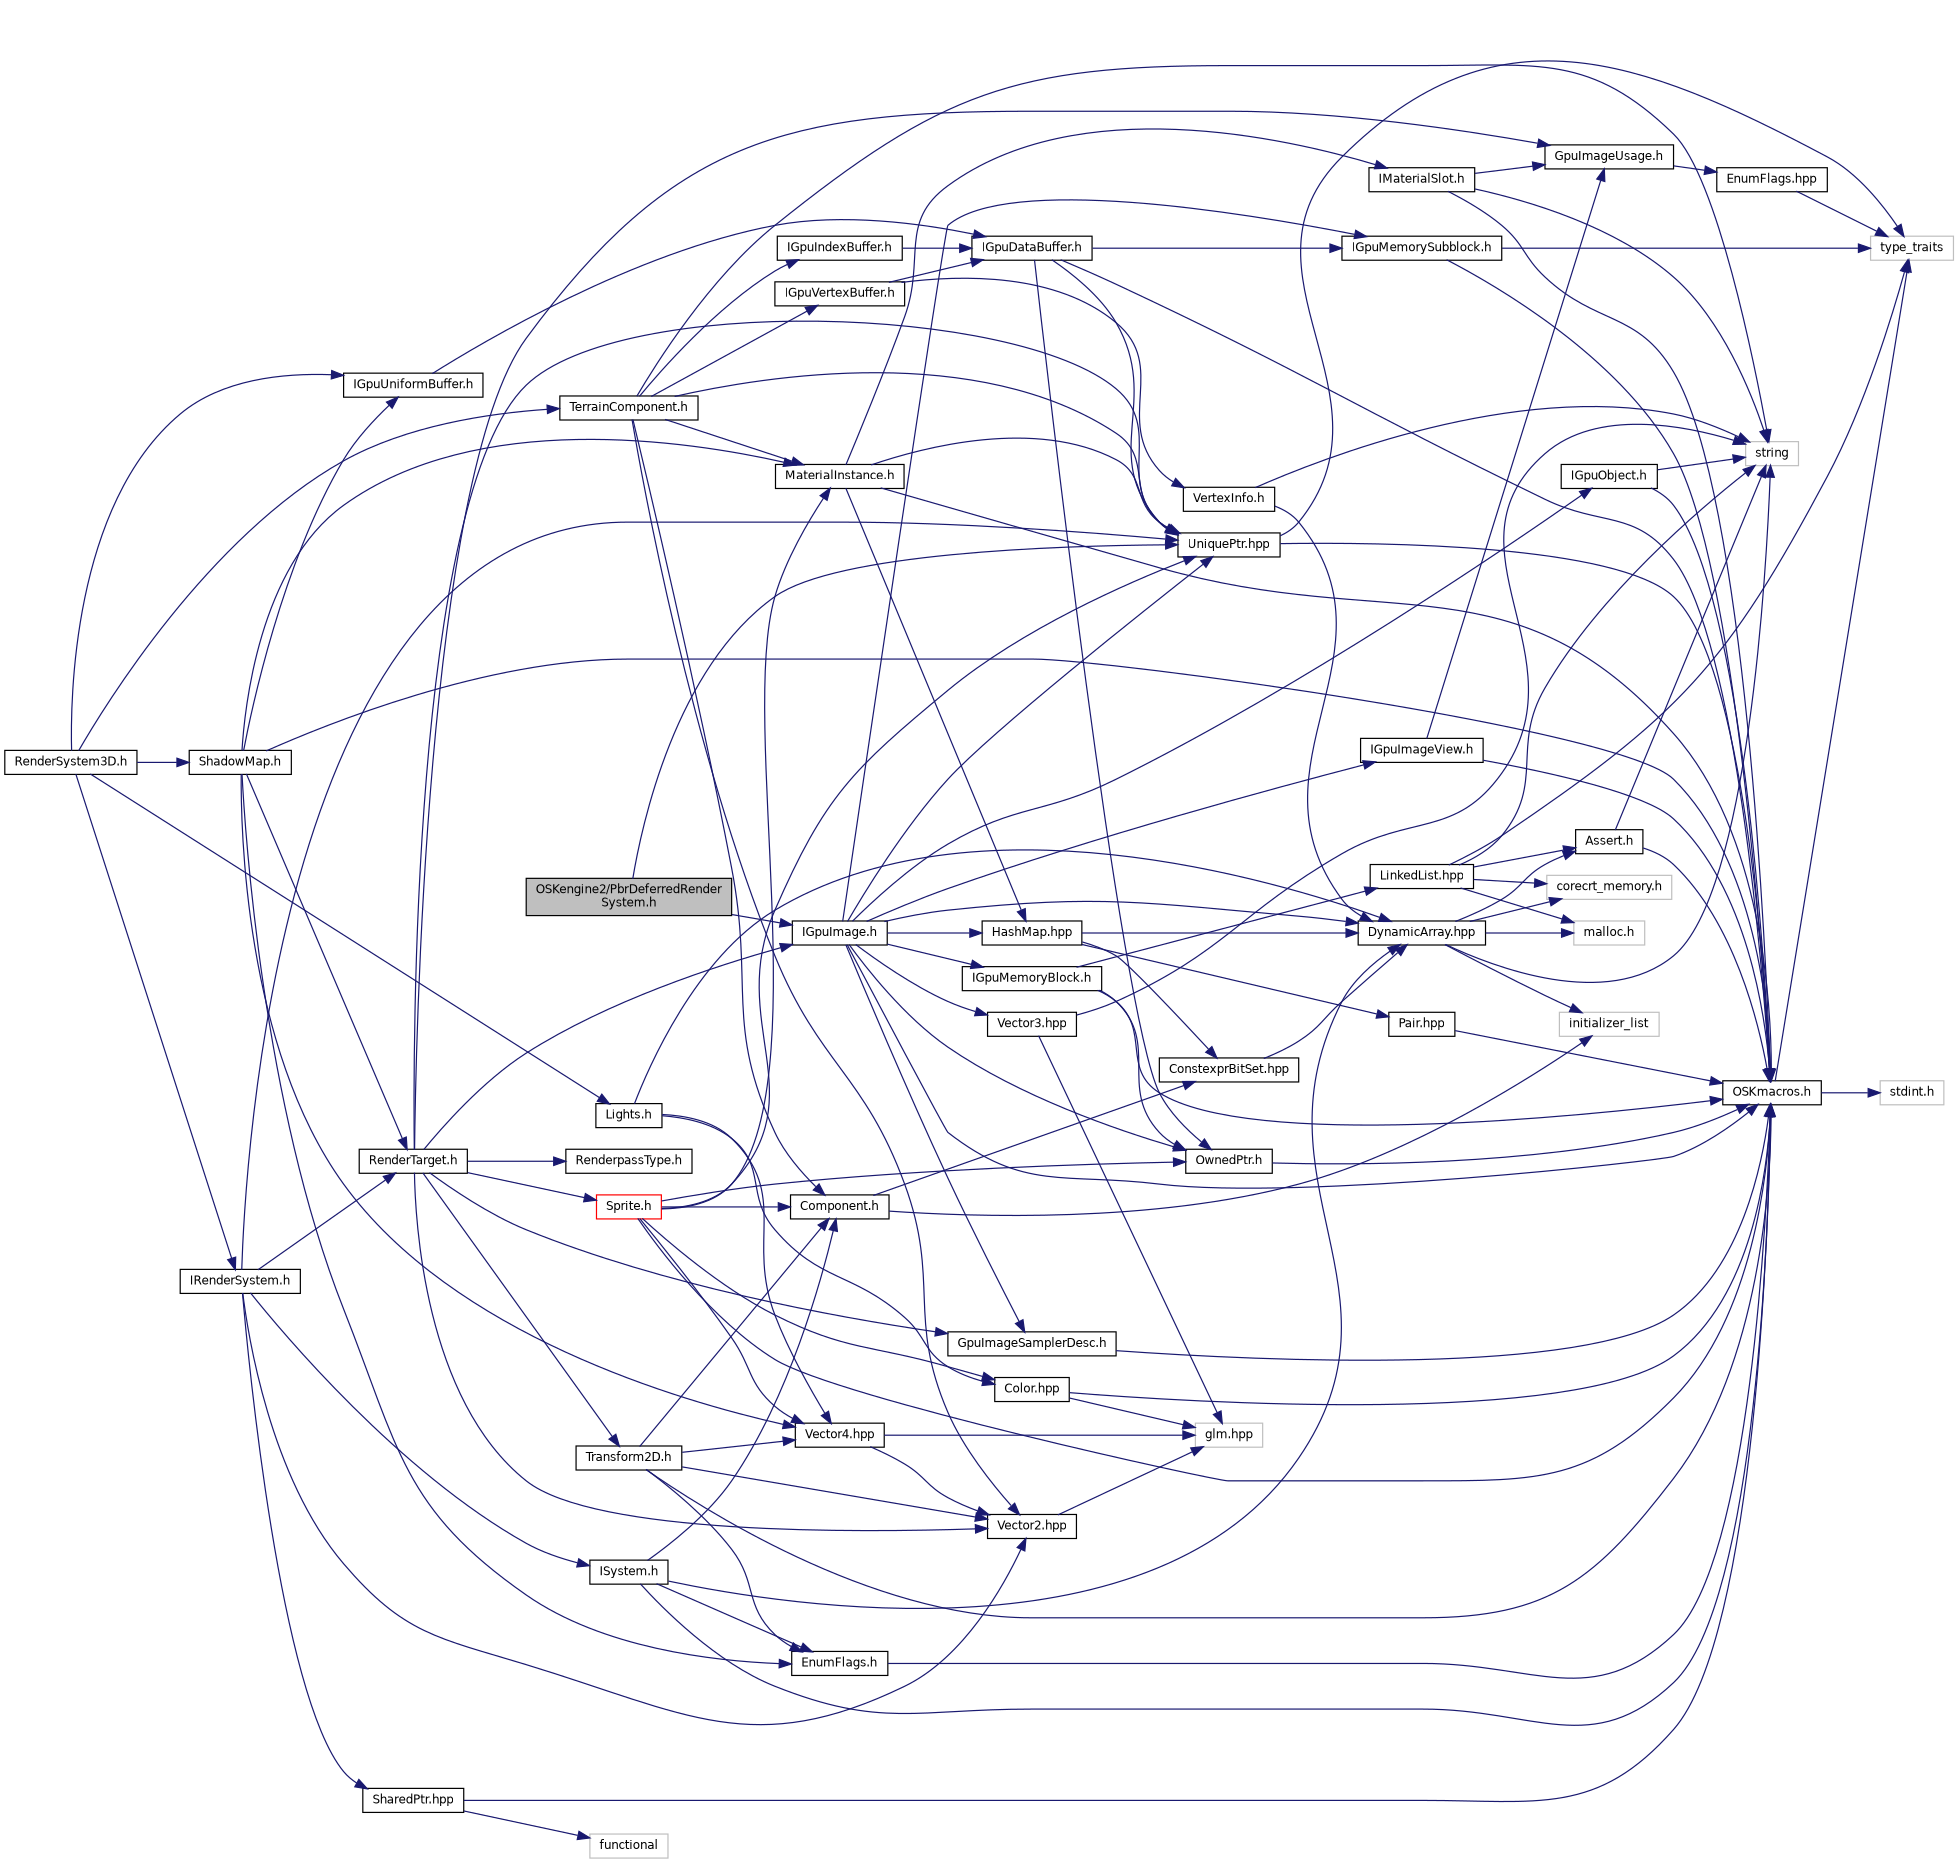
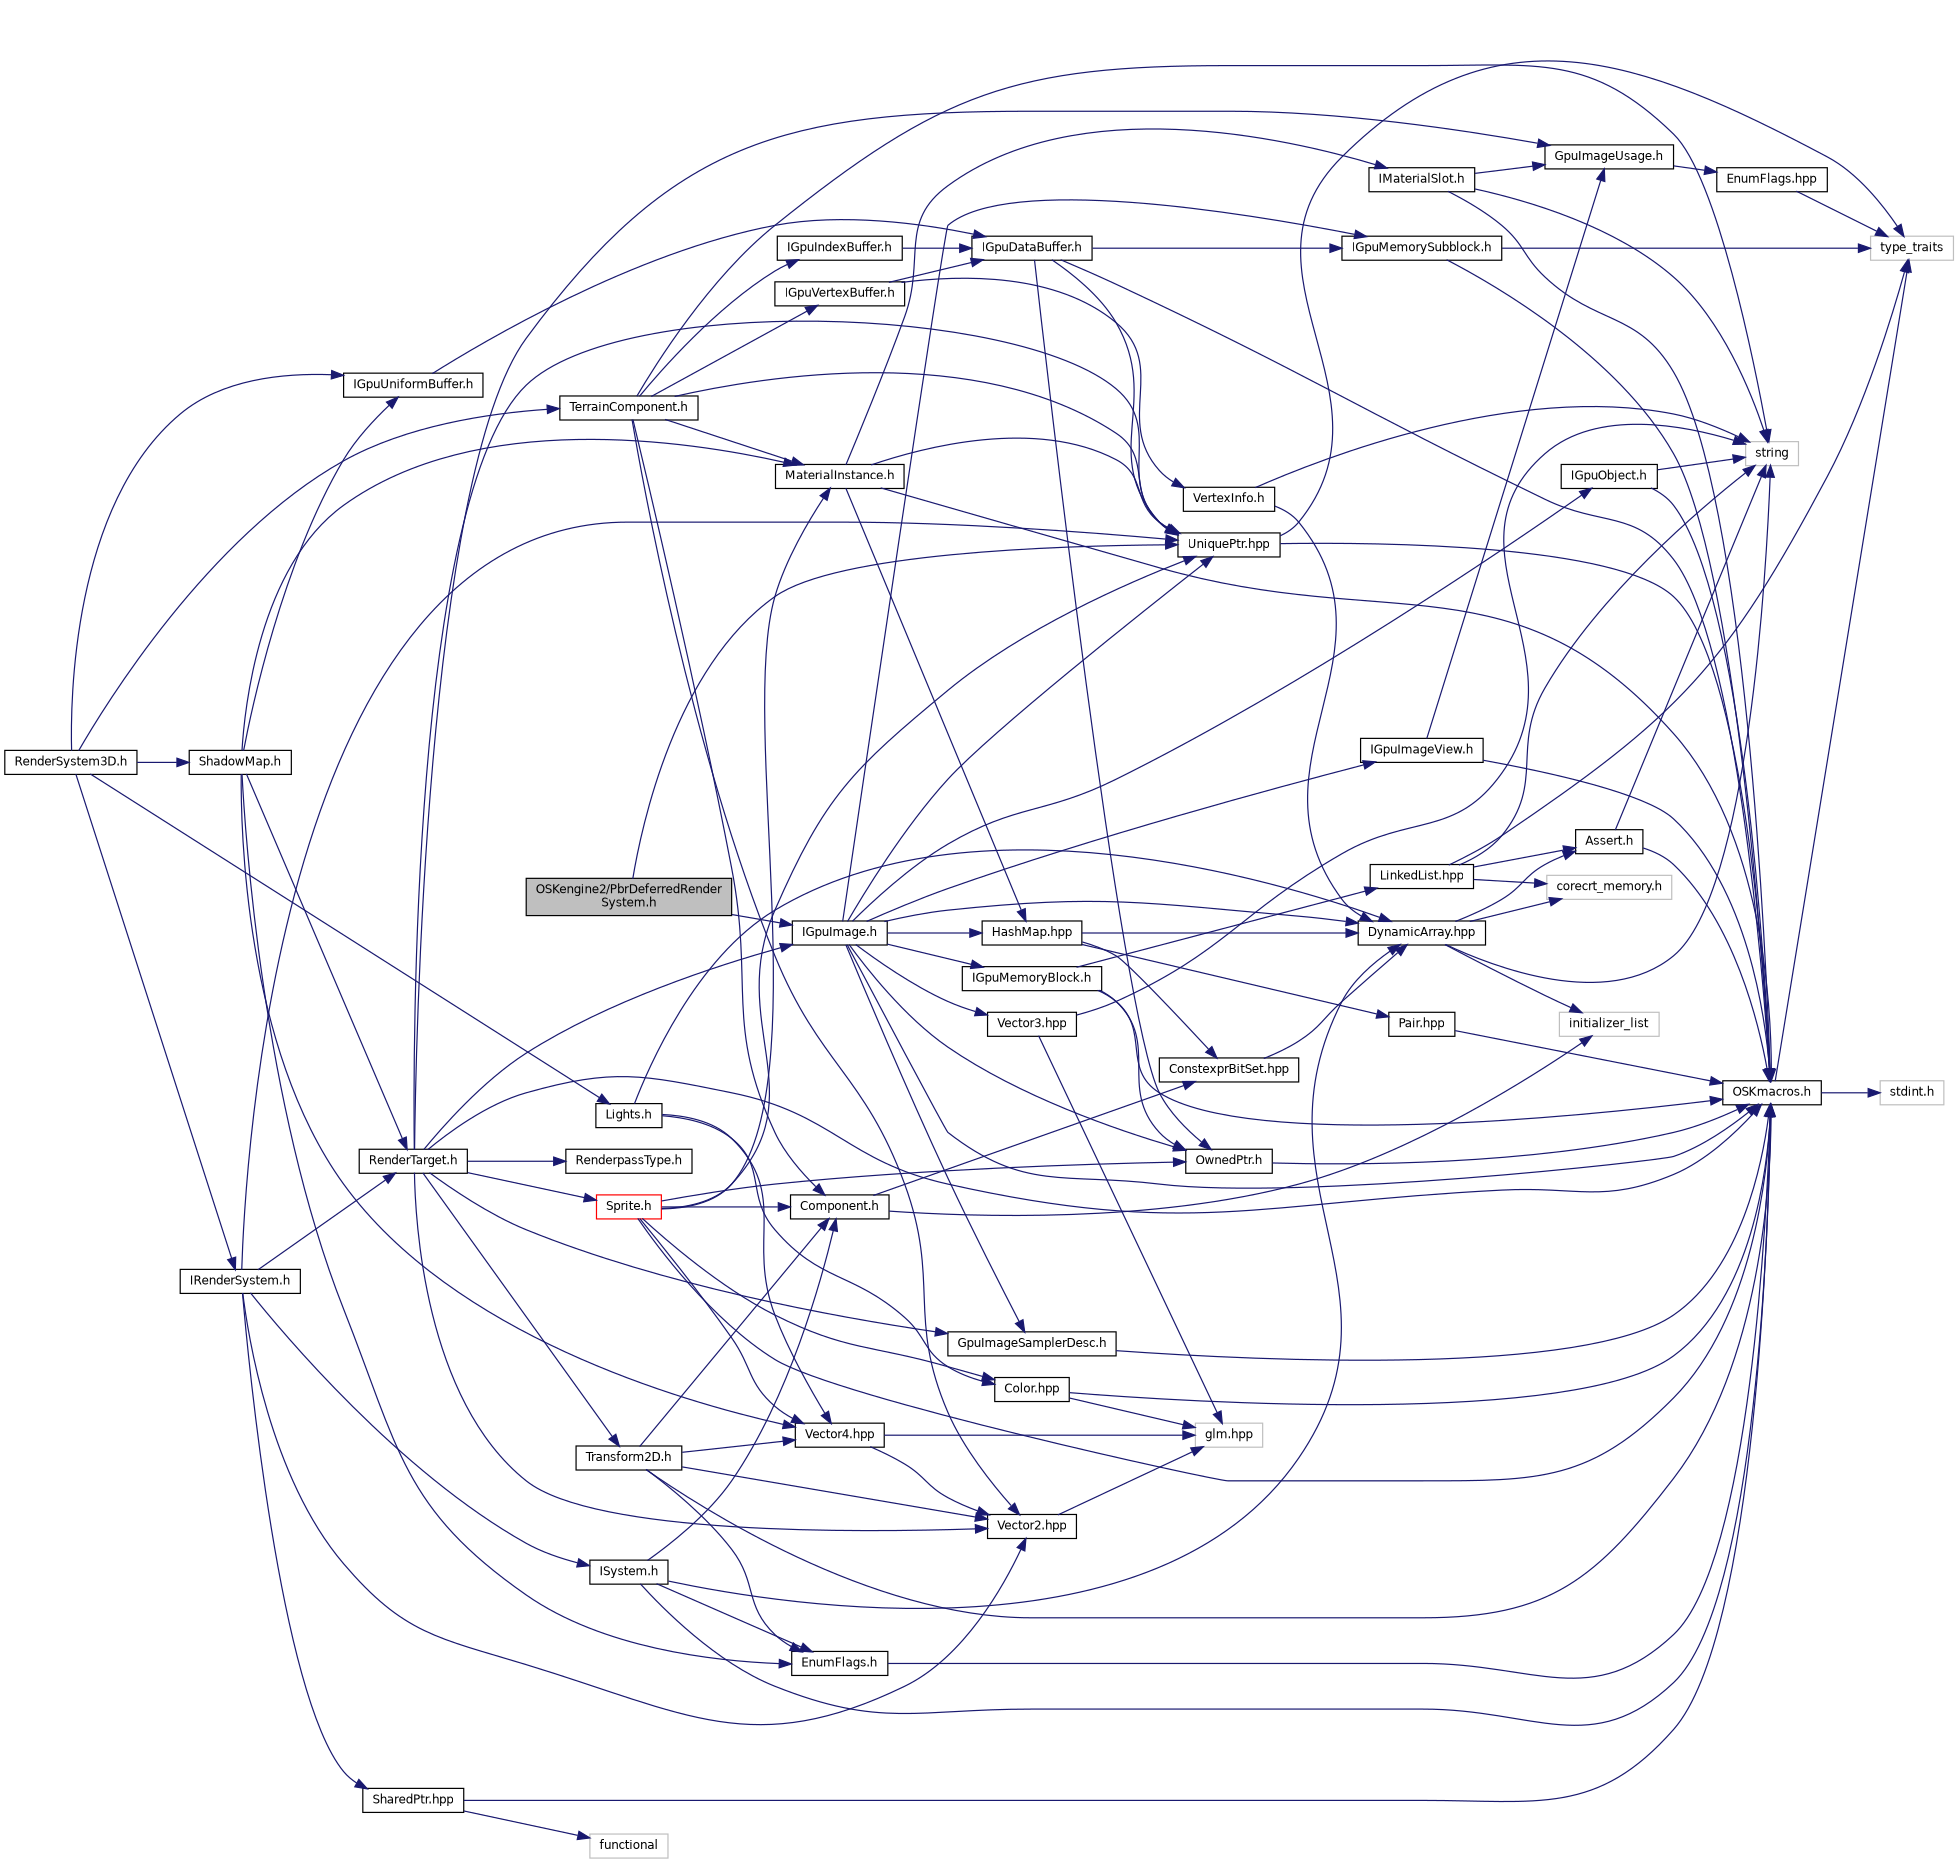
edge "ShadowMap.h" -> "OSKmacros.h": now "RenderTarget.h" -> "OSKmacros.h"
node "malloc.h": removed
